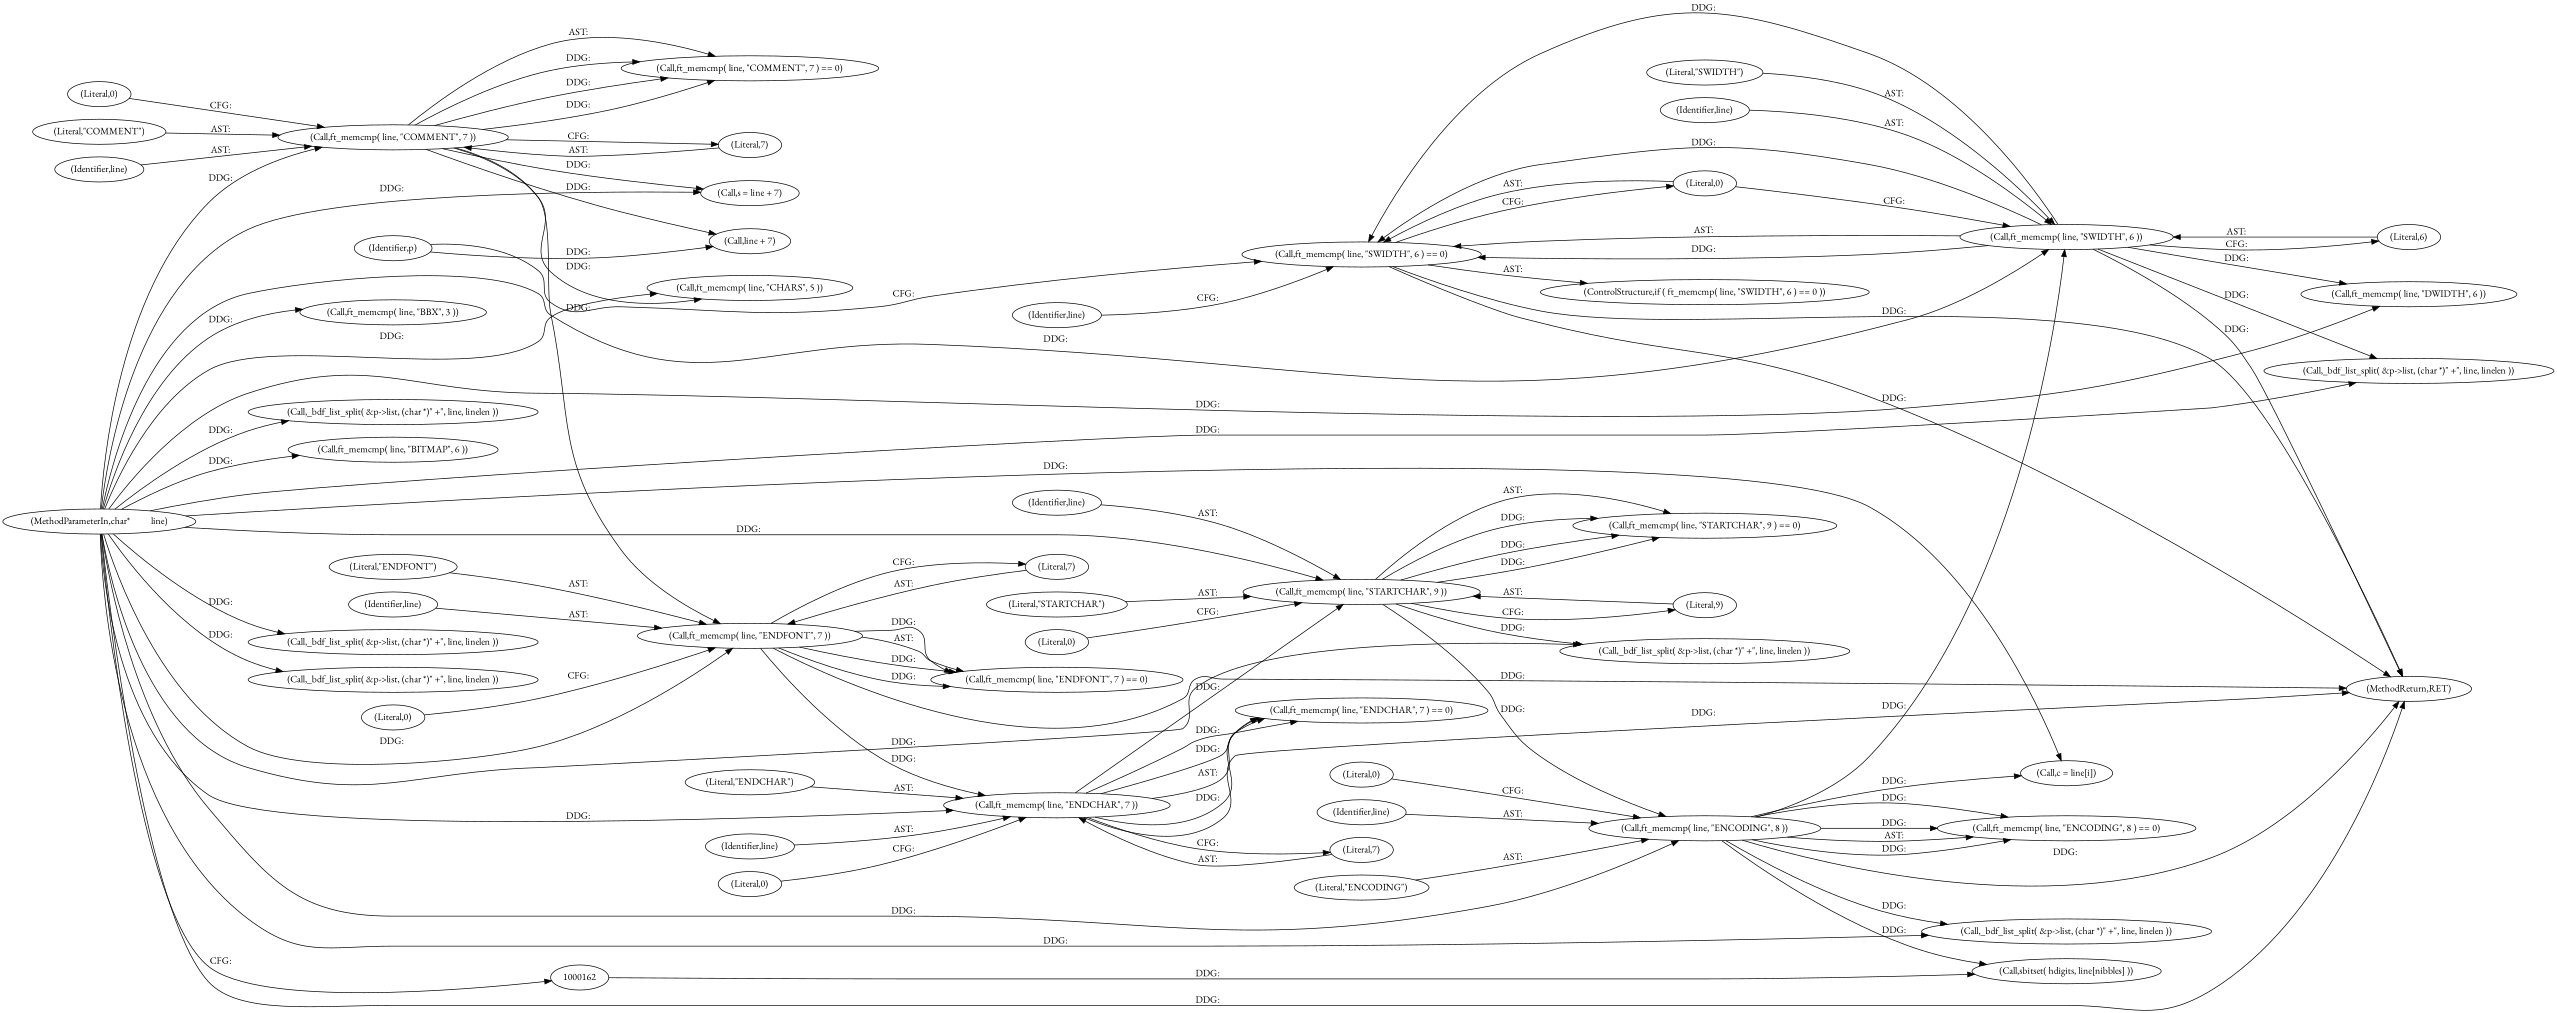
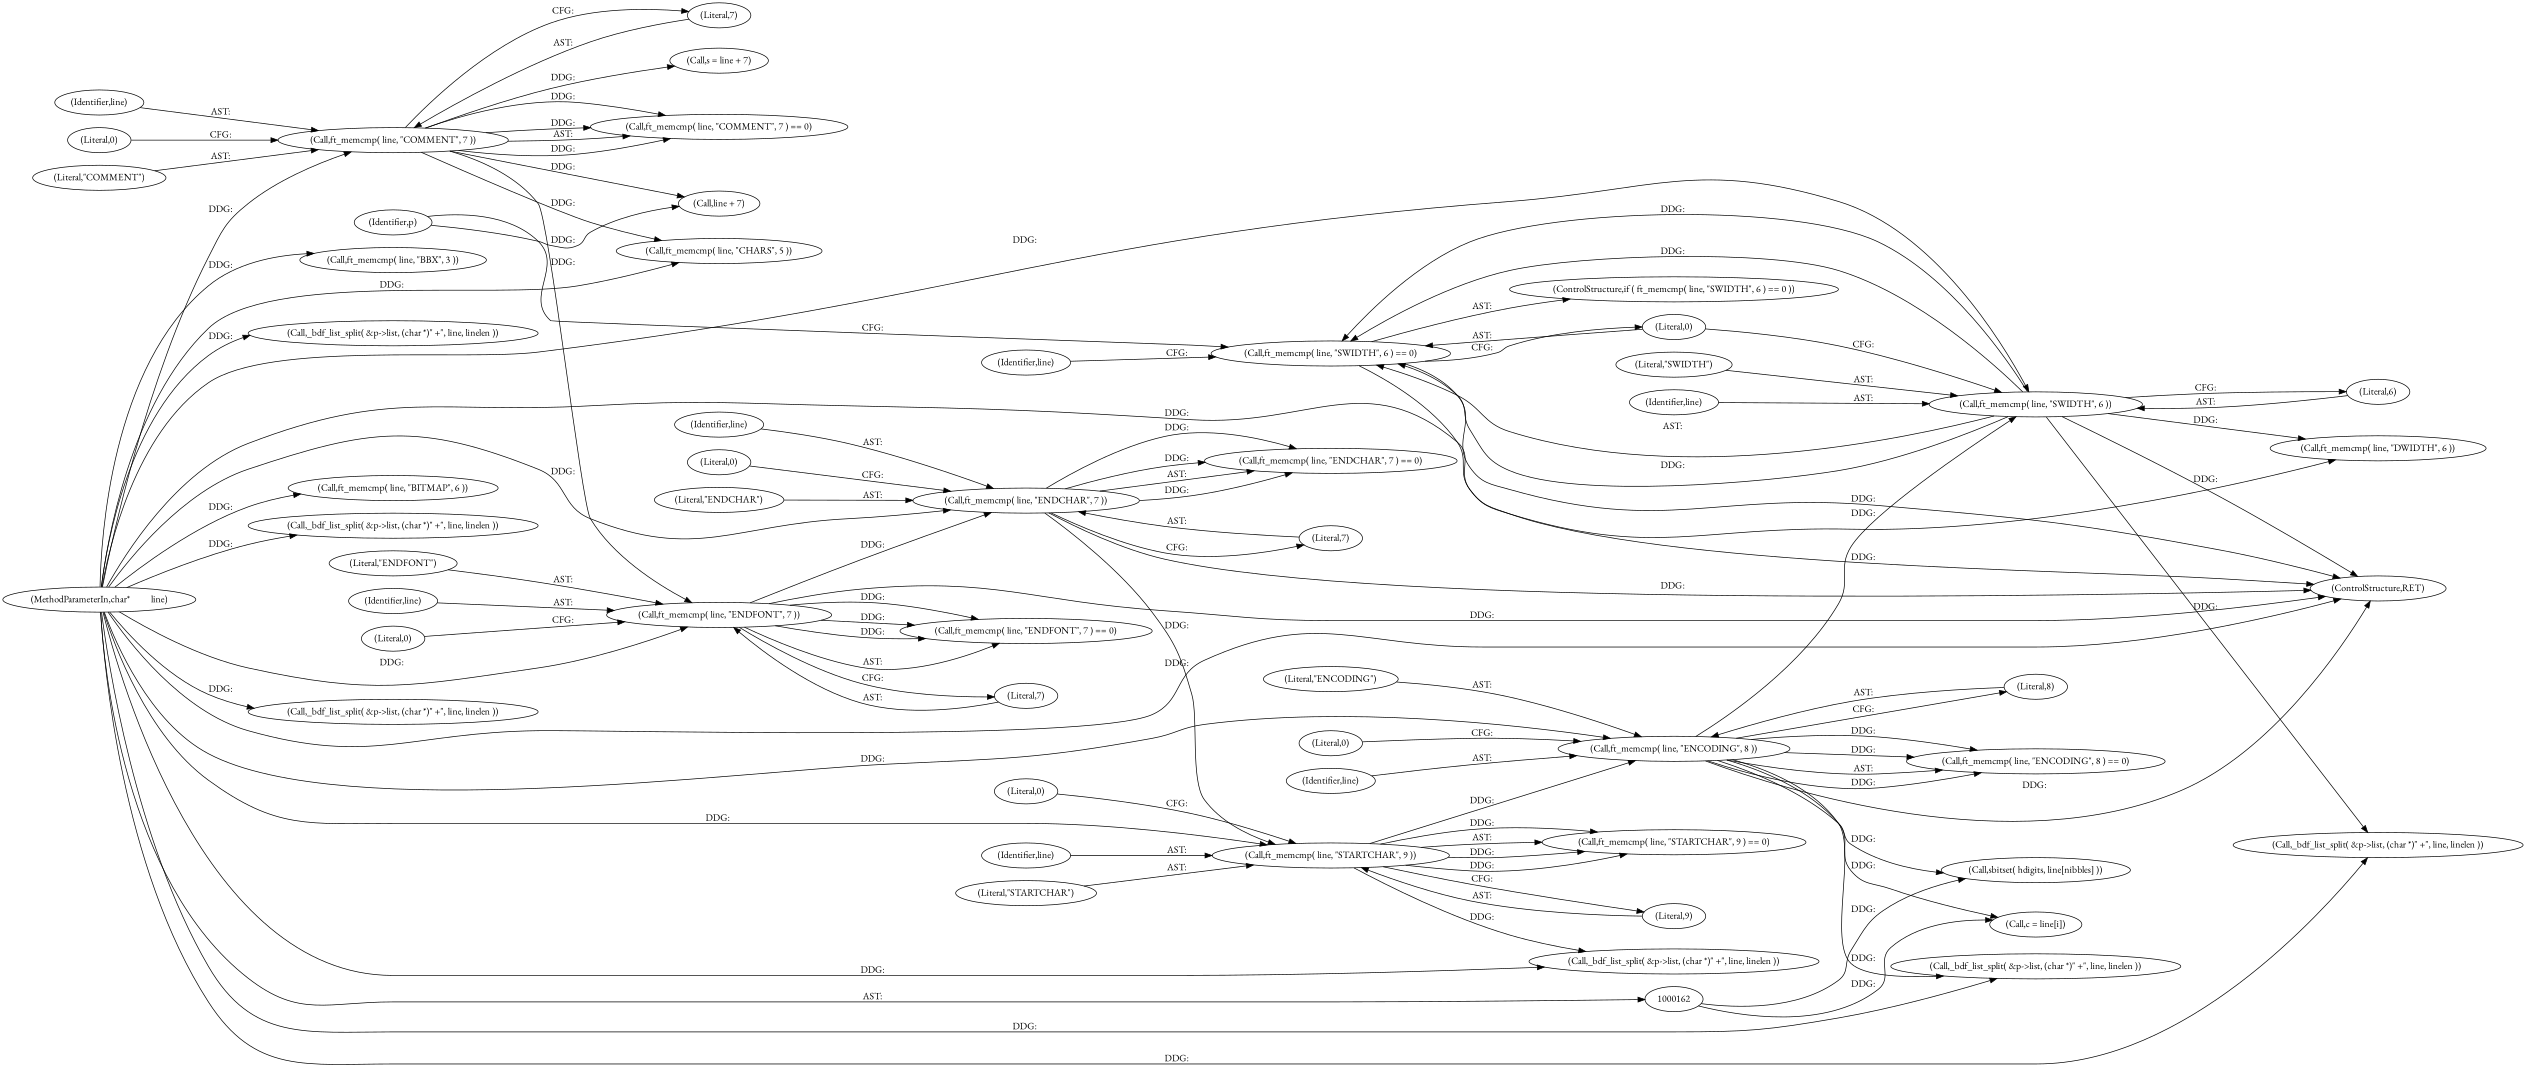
edge "(MethodParameterIn,char*          line)" -> "(Call,s = line + 7)": removed, label "DDG:"
edge "(MethodParameterIn,char*          line)" -> "(Call,c = line[i])": now "1000162" -> "(Call,c = line[i])"
node "(Literal,8)": added
node "(MethodReturn,RET)": label "(MethodReturn,RET)" -> "(ControlStructure,RET)"
edge "(MethodParameterIn,char*          line)" -> "1000162": label "CFG: " -> "AST: "
